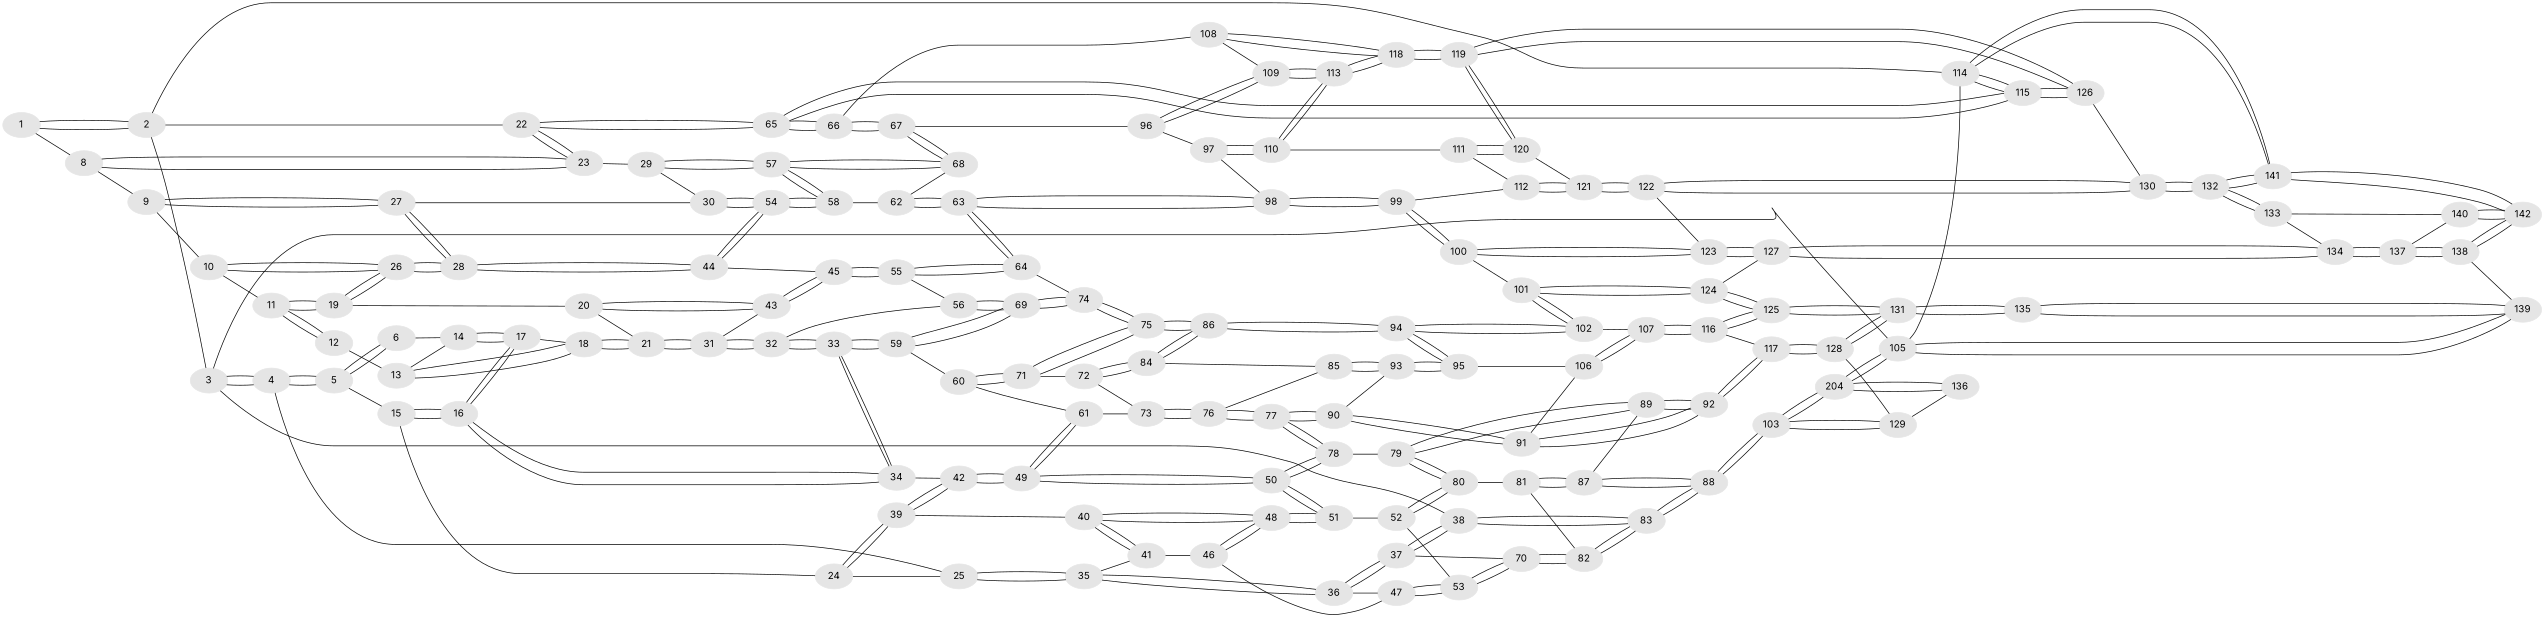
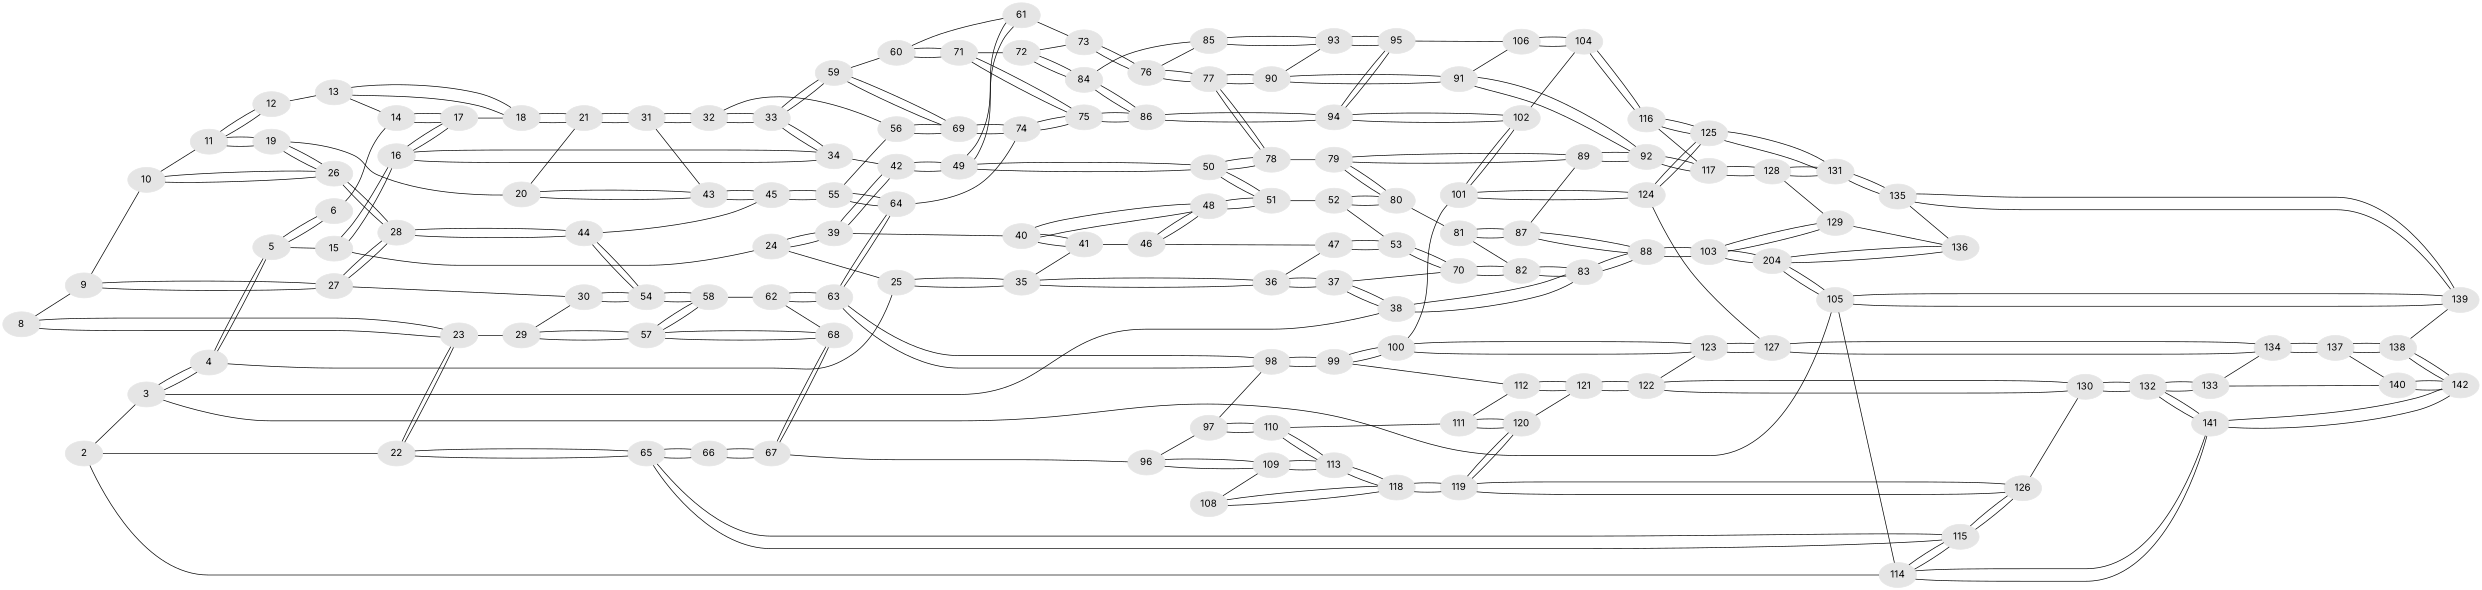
edge "108" -- "66": removed
node "1": removed
edge "135" -- "136": added
node "107": label "107" -> "104"
